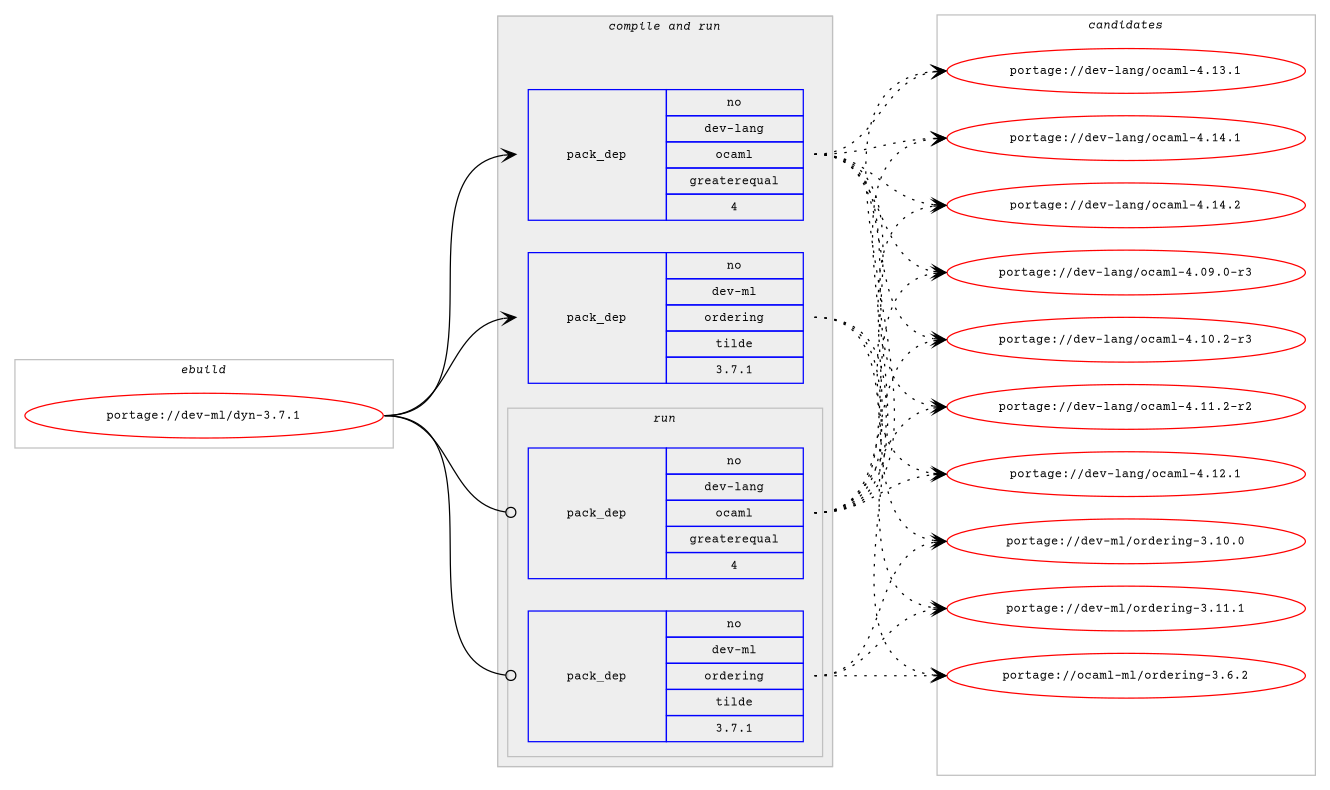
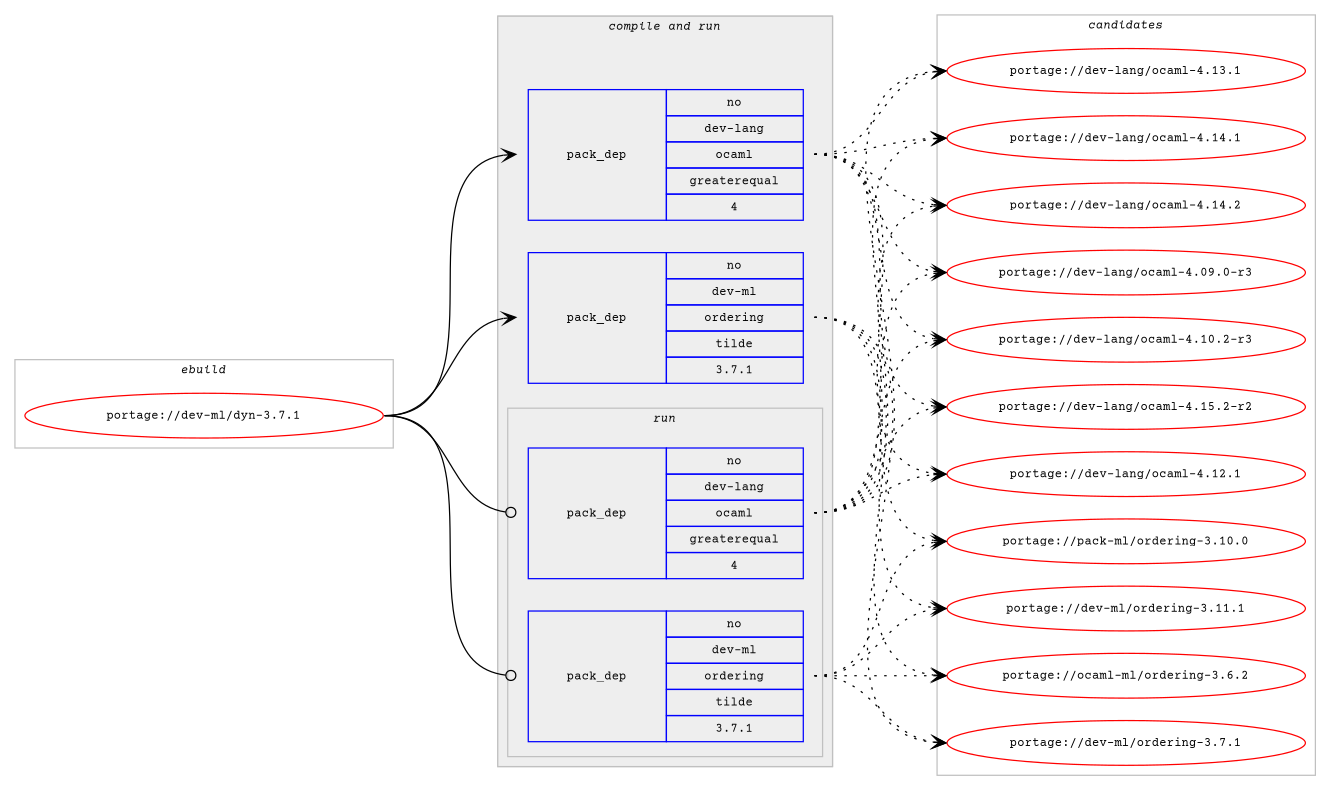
node "portage://dev-lang/ocaml-4.11.2-r2": label "portage://dev-lang/ocaml-4.11.2-r2" -> "portage://dev-lang/ocaml-4.15.2-r2"
node "portage://dev-ml/ordering-3.10.0": label "portage://dev-ml/ordering-3.10.0" -> "portage://pack-ml/ordering-3.10.0"
node "portage://dev-ml/ordering-3.7.1": added
